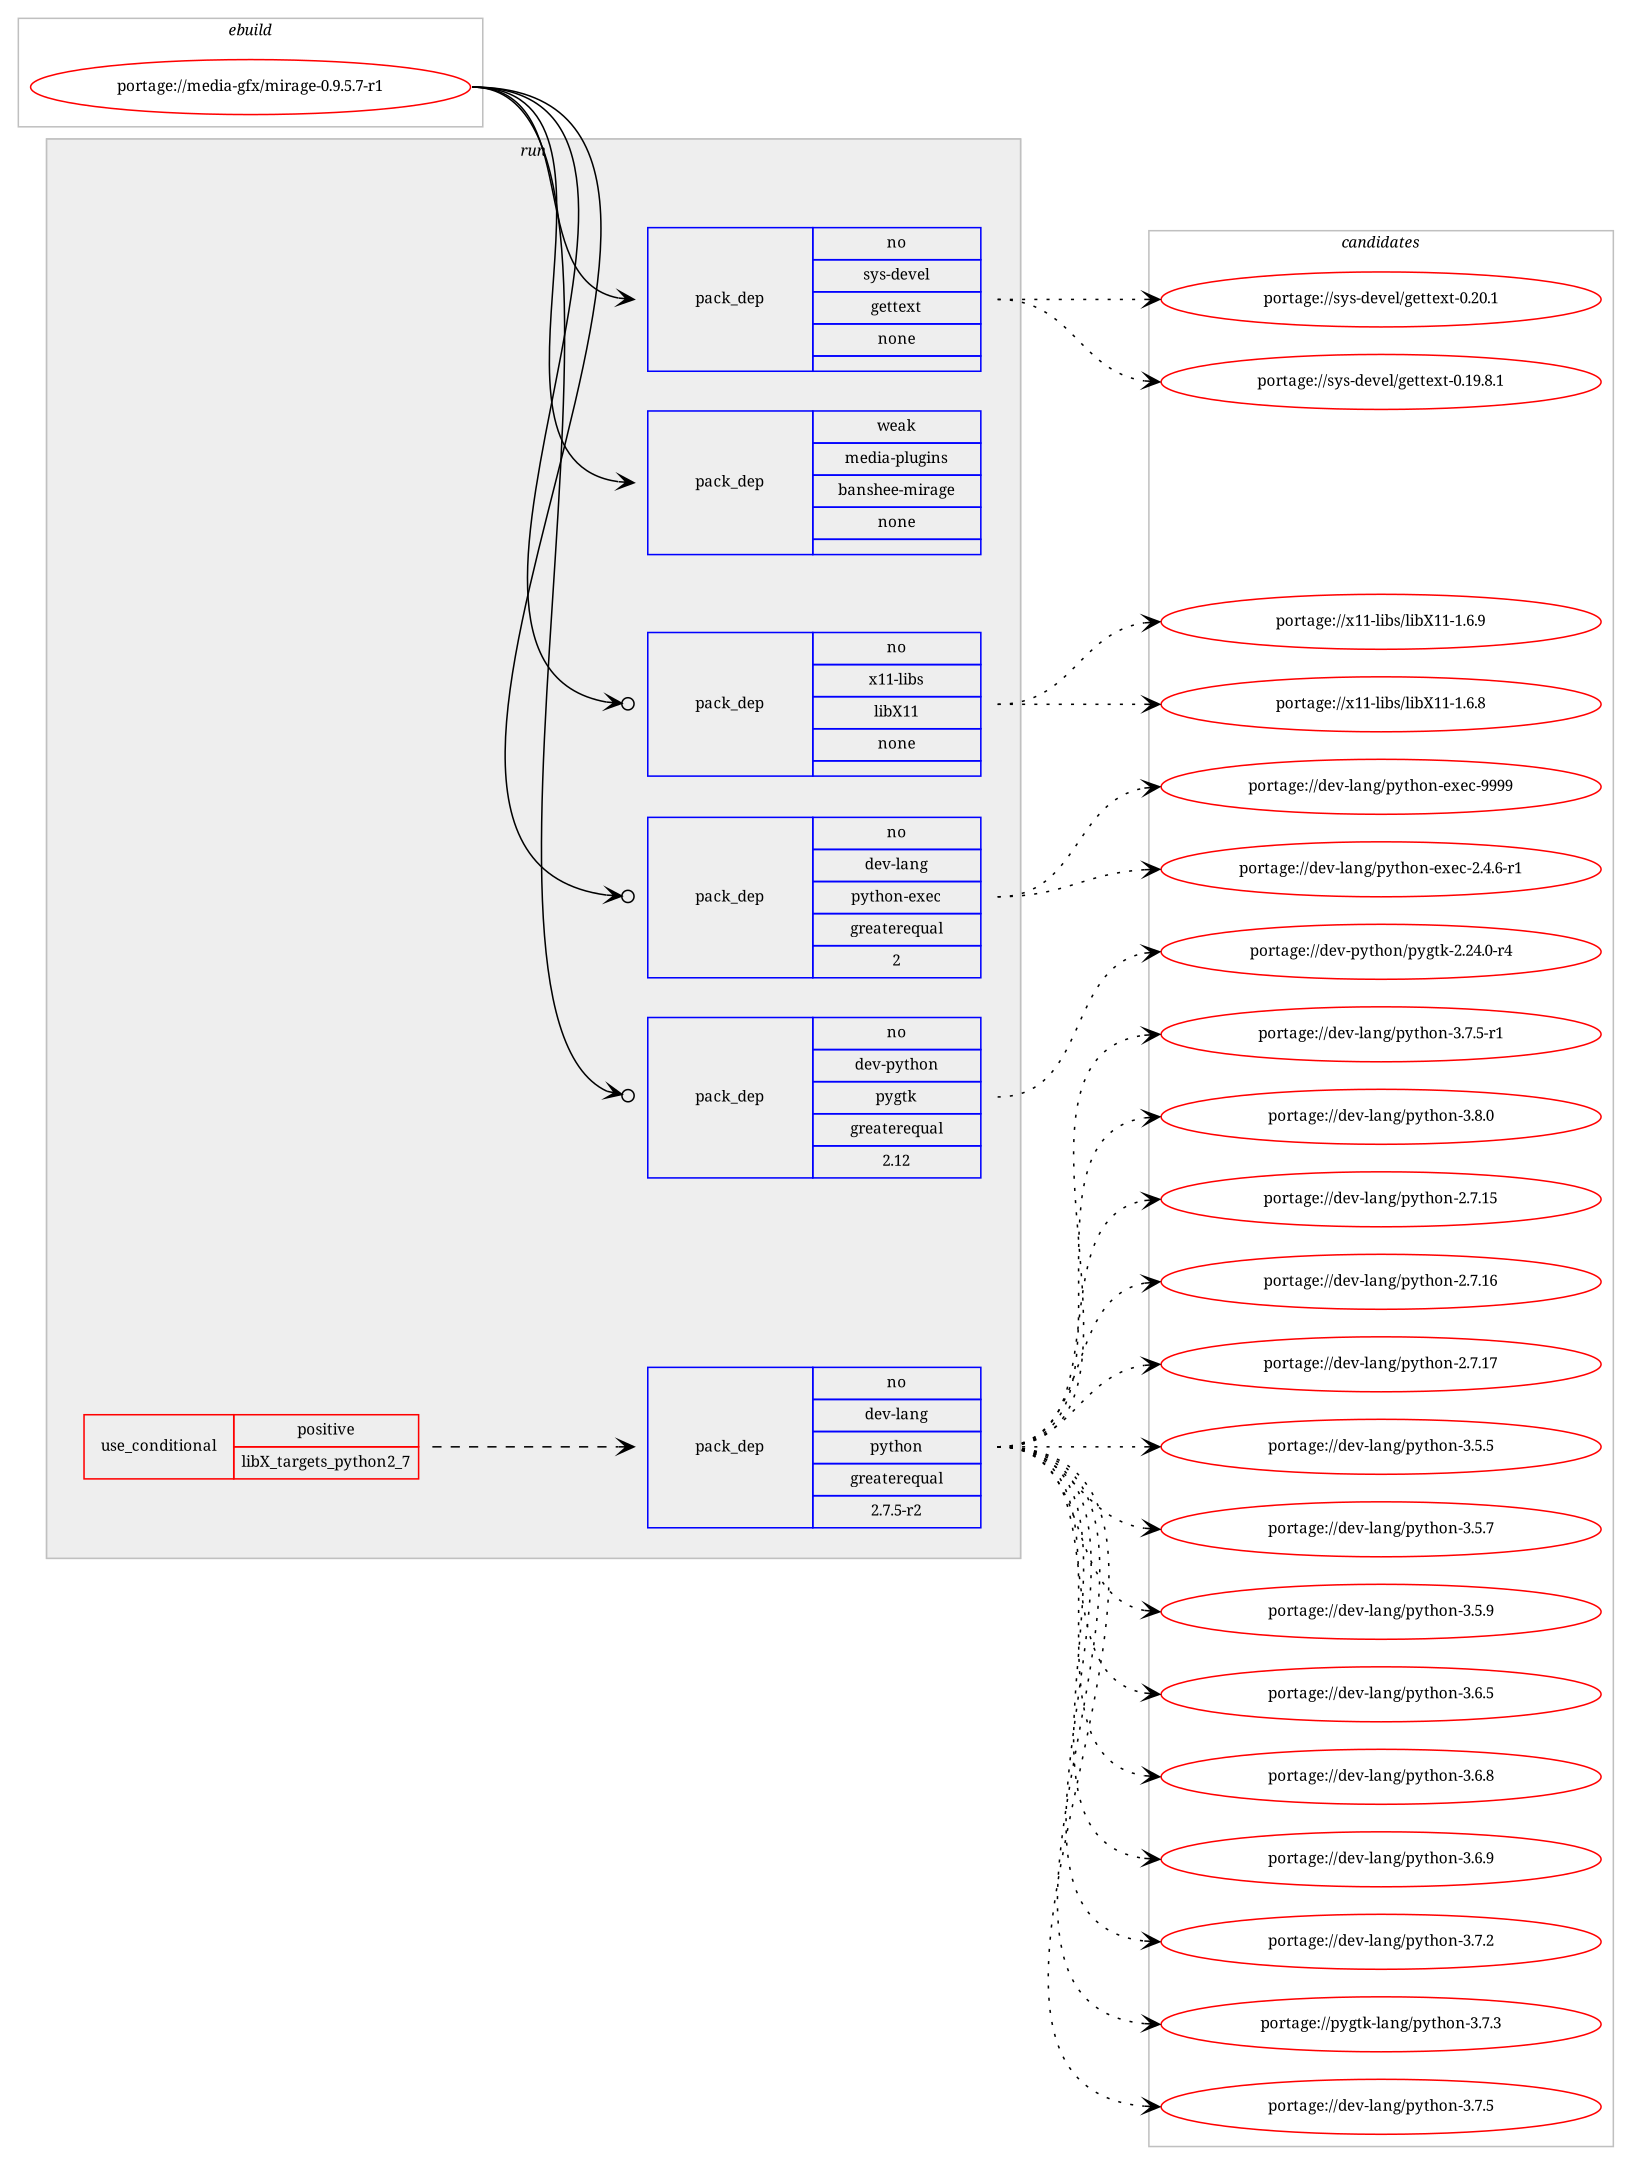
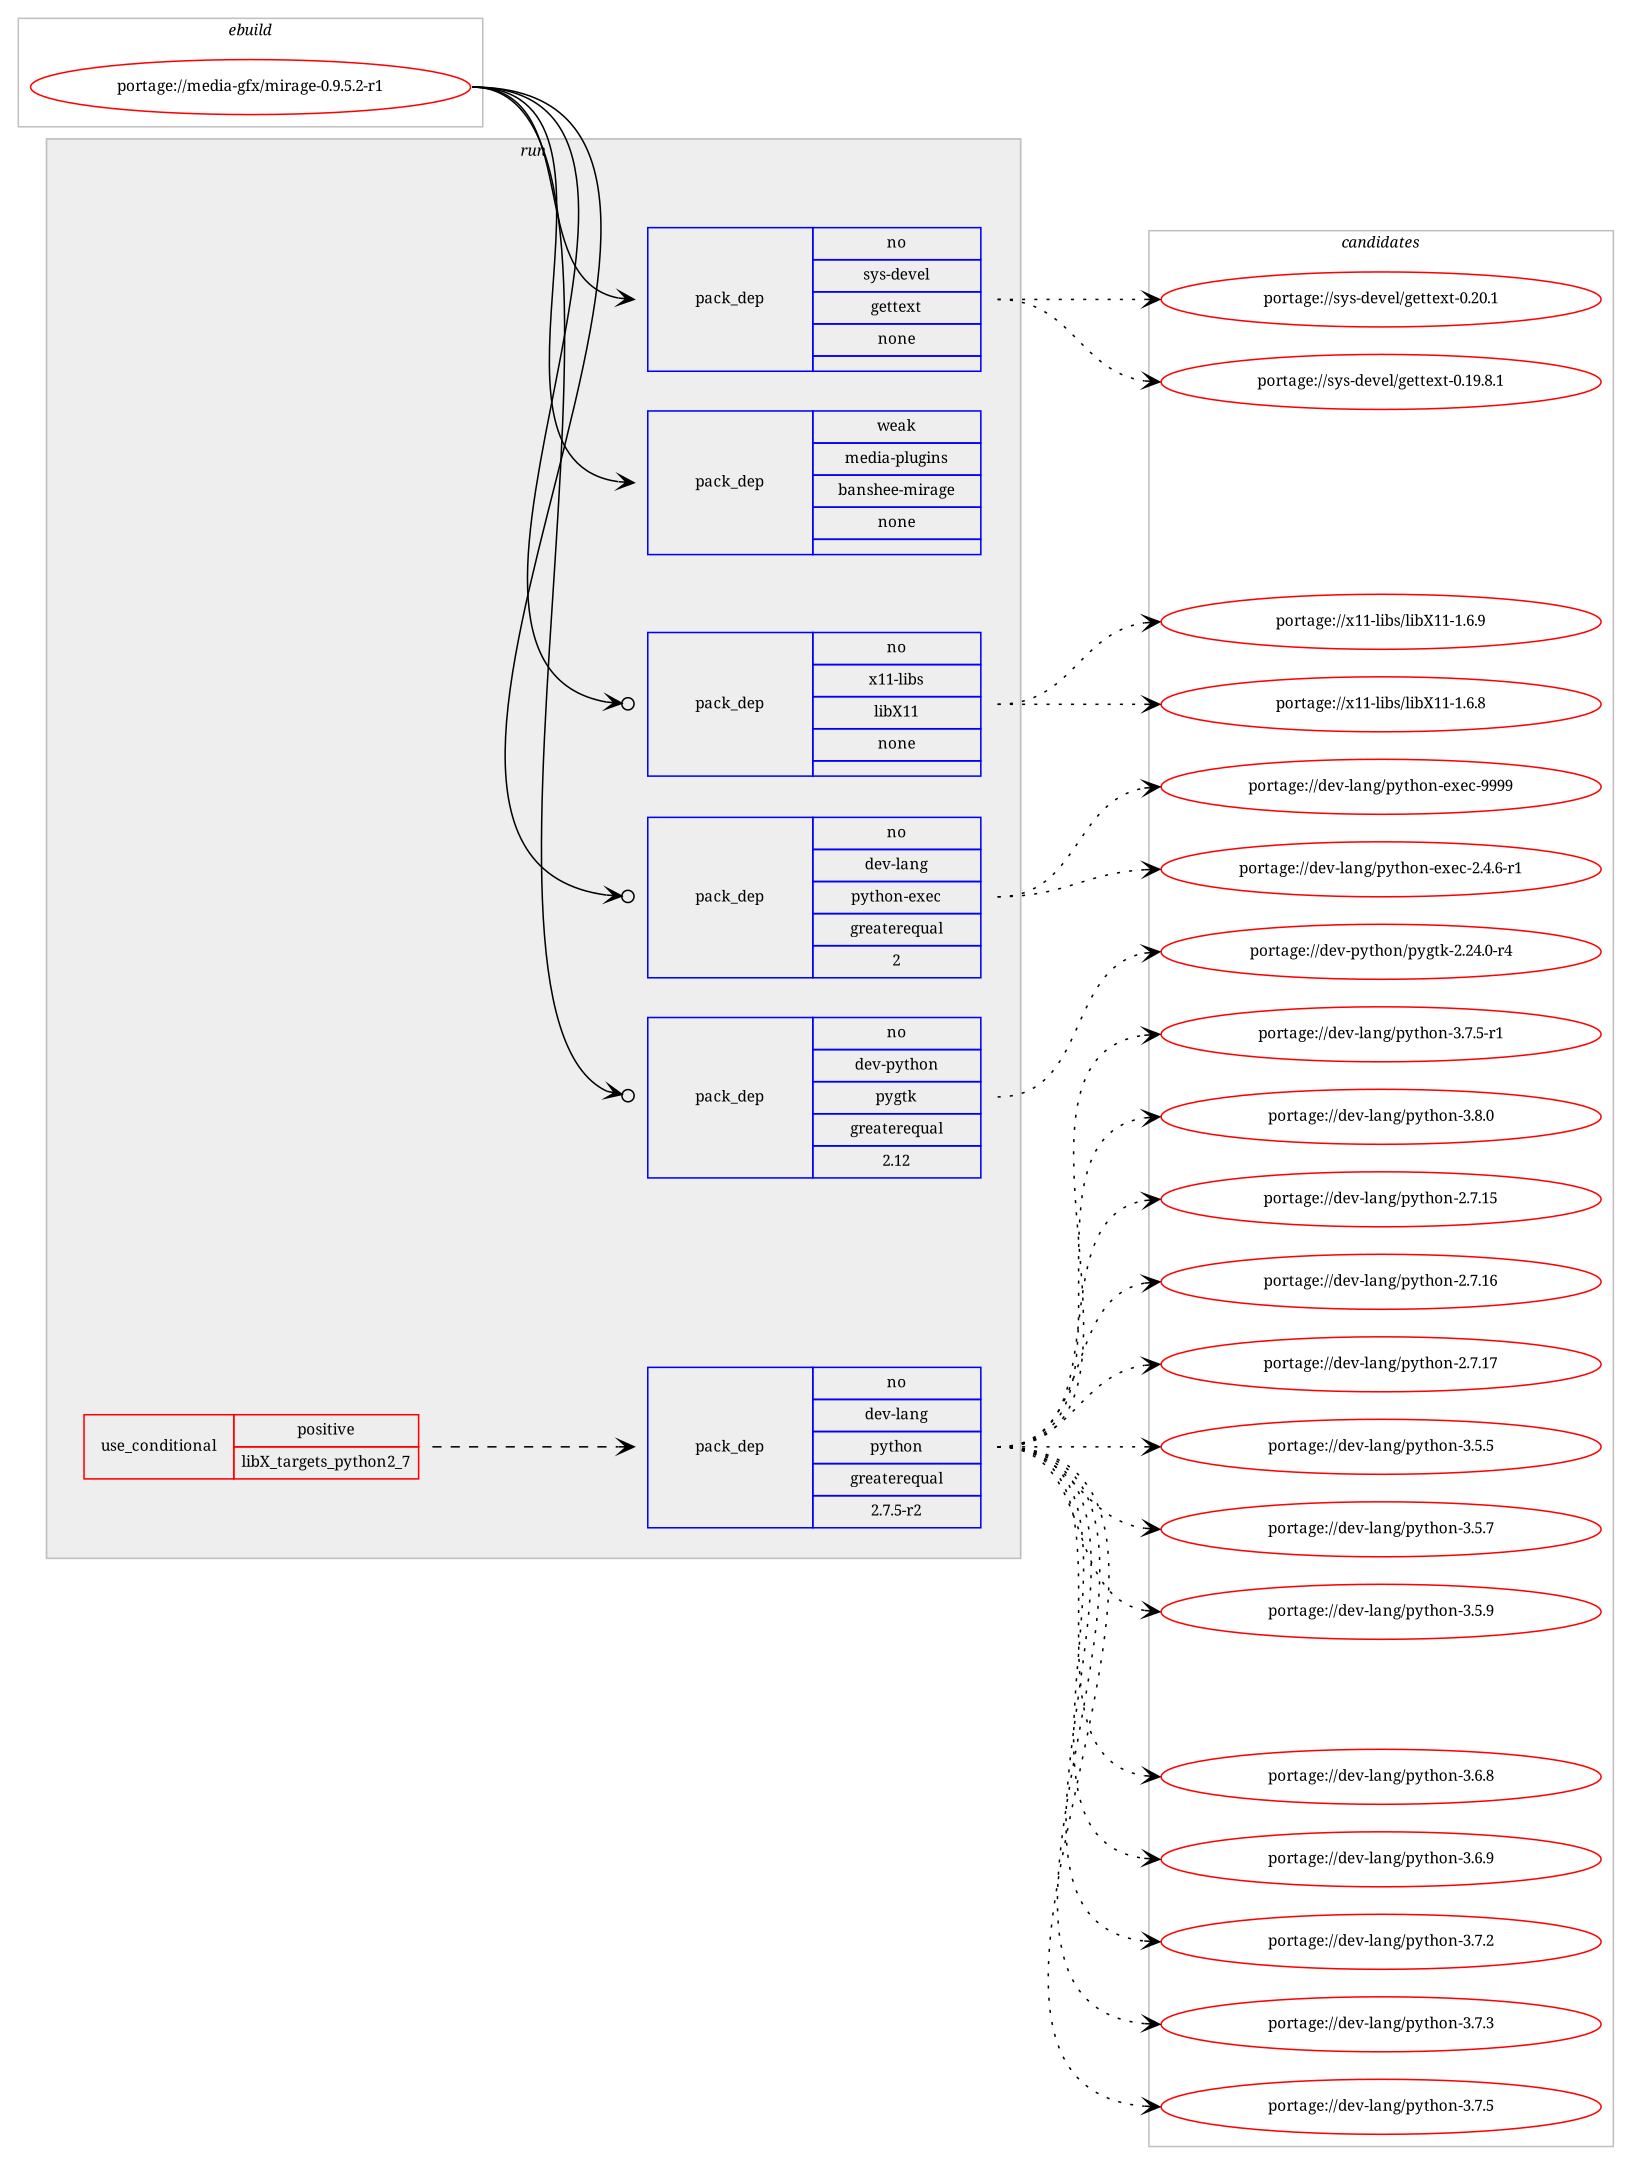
node "portage://media-gfx/mirage-0.9.5.7-r1": label "portage://media-gfx/mirage-0.9.5.7-r1" -> "portage://media-gfx/mirage-0.9.5.2-r1"
node "portage://dev-lang/python-3.6.5": removed
node "portage://pygtk-lang/python-3.7.3": label "portage://pygtk-lang/python-3.7.3" -> "portage://dev-lang/python-3.7.3"
